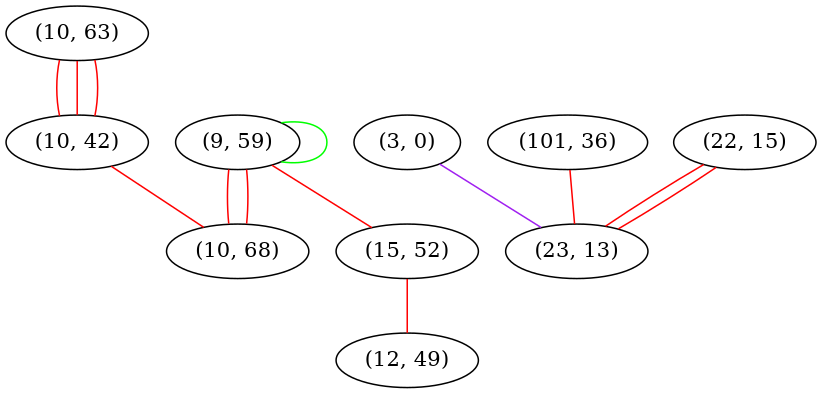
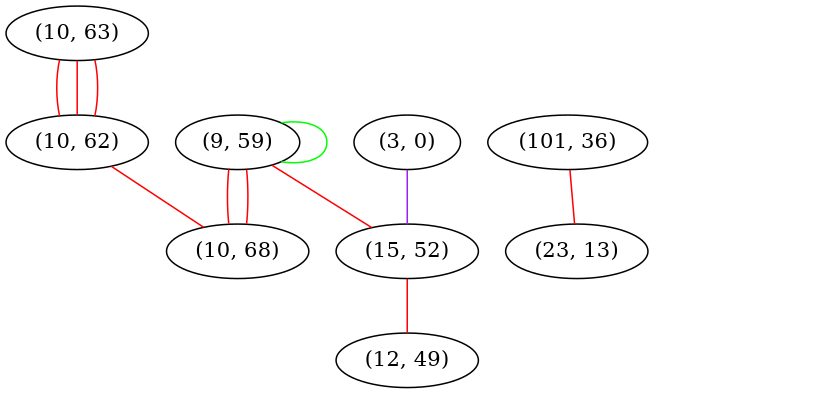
node "(10, 42)": label "(10, 42)" -> "(10, 62)"
node "(22, 15)": removed
edge "(3, 0)" -- "(23, 13)": now "(3, 0)" -- "(15, 52)"
